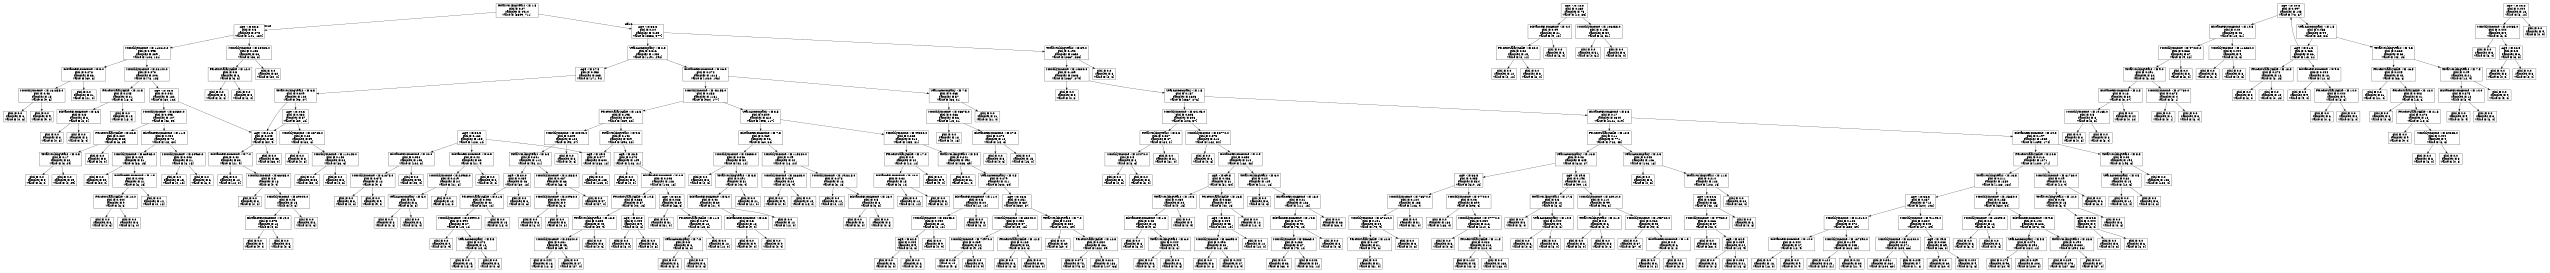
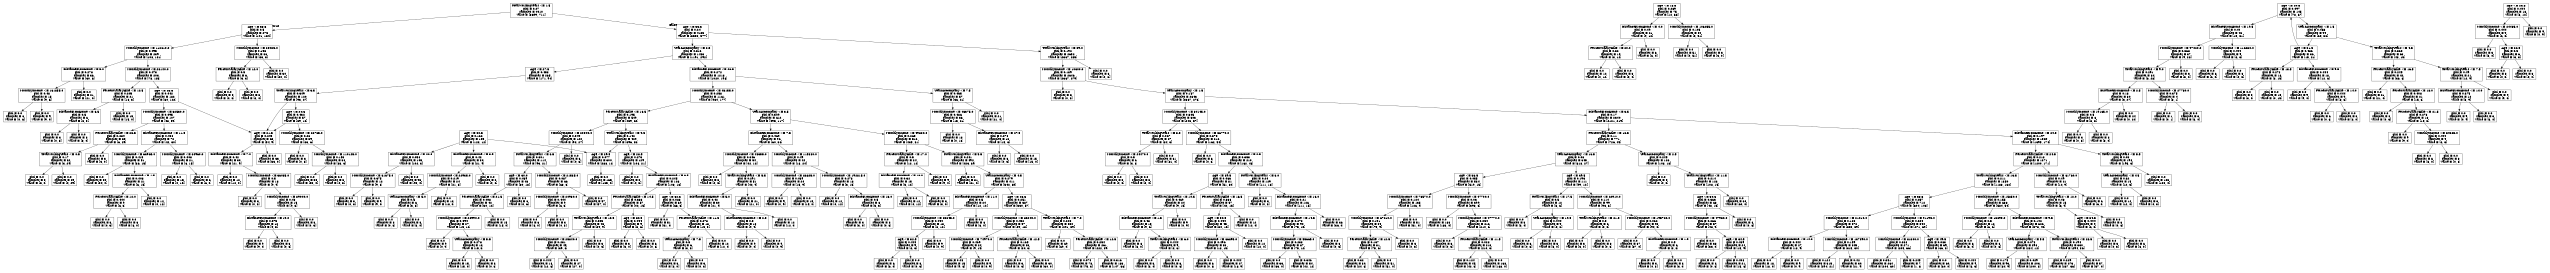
node "gini = 0.48 value = 15 value = [9, 6]": label "gini = 0.48 value = 15 value = [9, 6]" -> "gini = 0.48 samples = 15 value = [9, 6]"
node "gini = 0.32 samples = 30 value = [24, 6]": added
